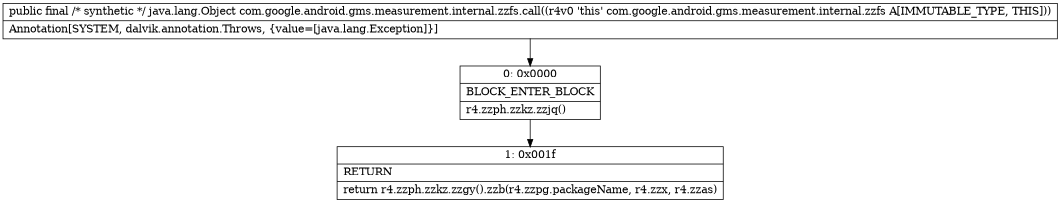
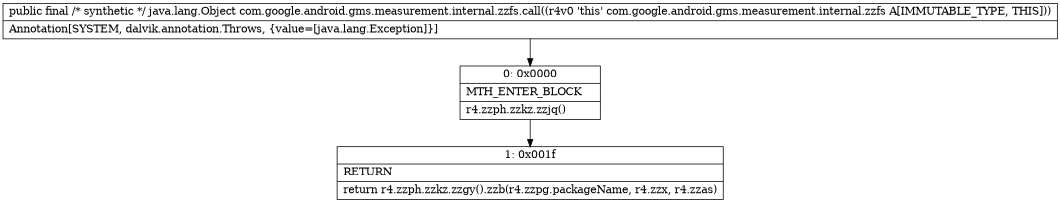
node "0: 0x0000": text "BLOCK_ENTER_BLOCK" -> "MTH_ENTER_BLOCK"
